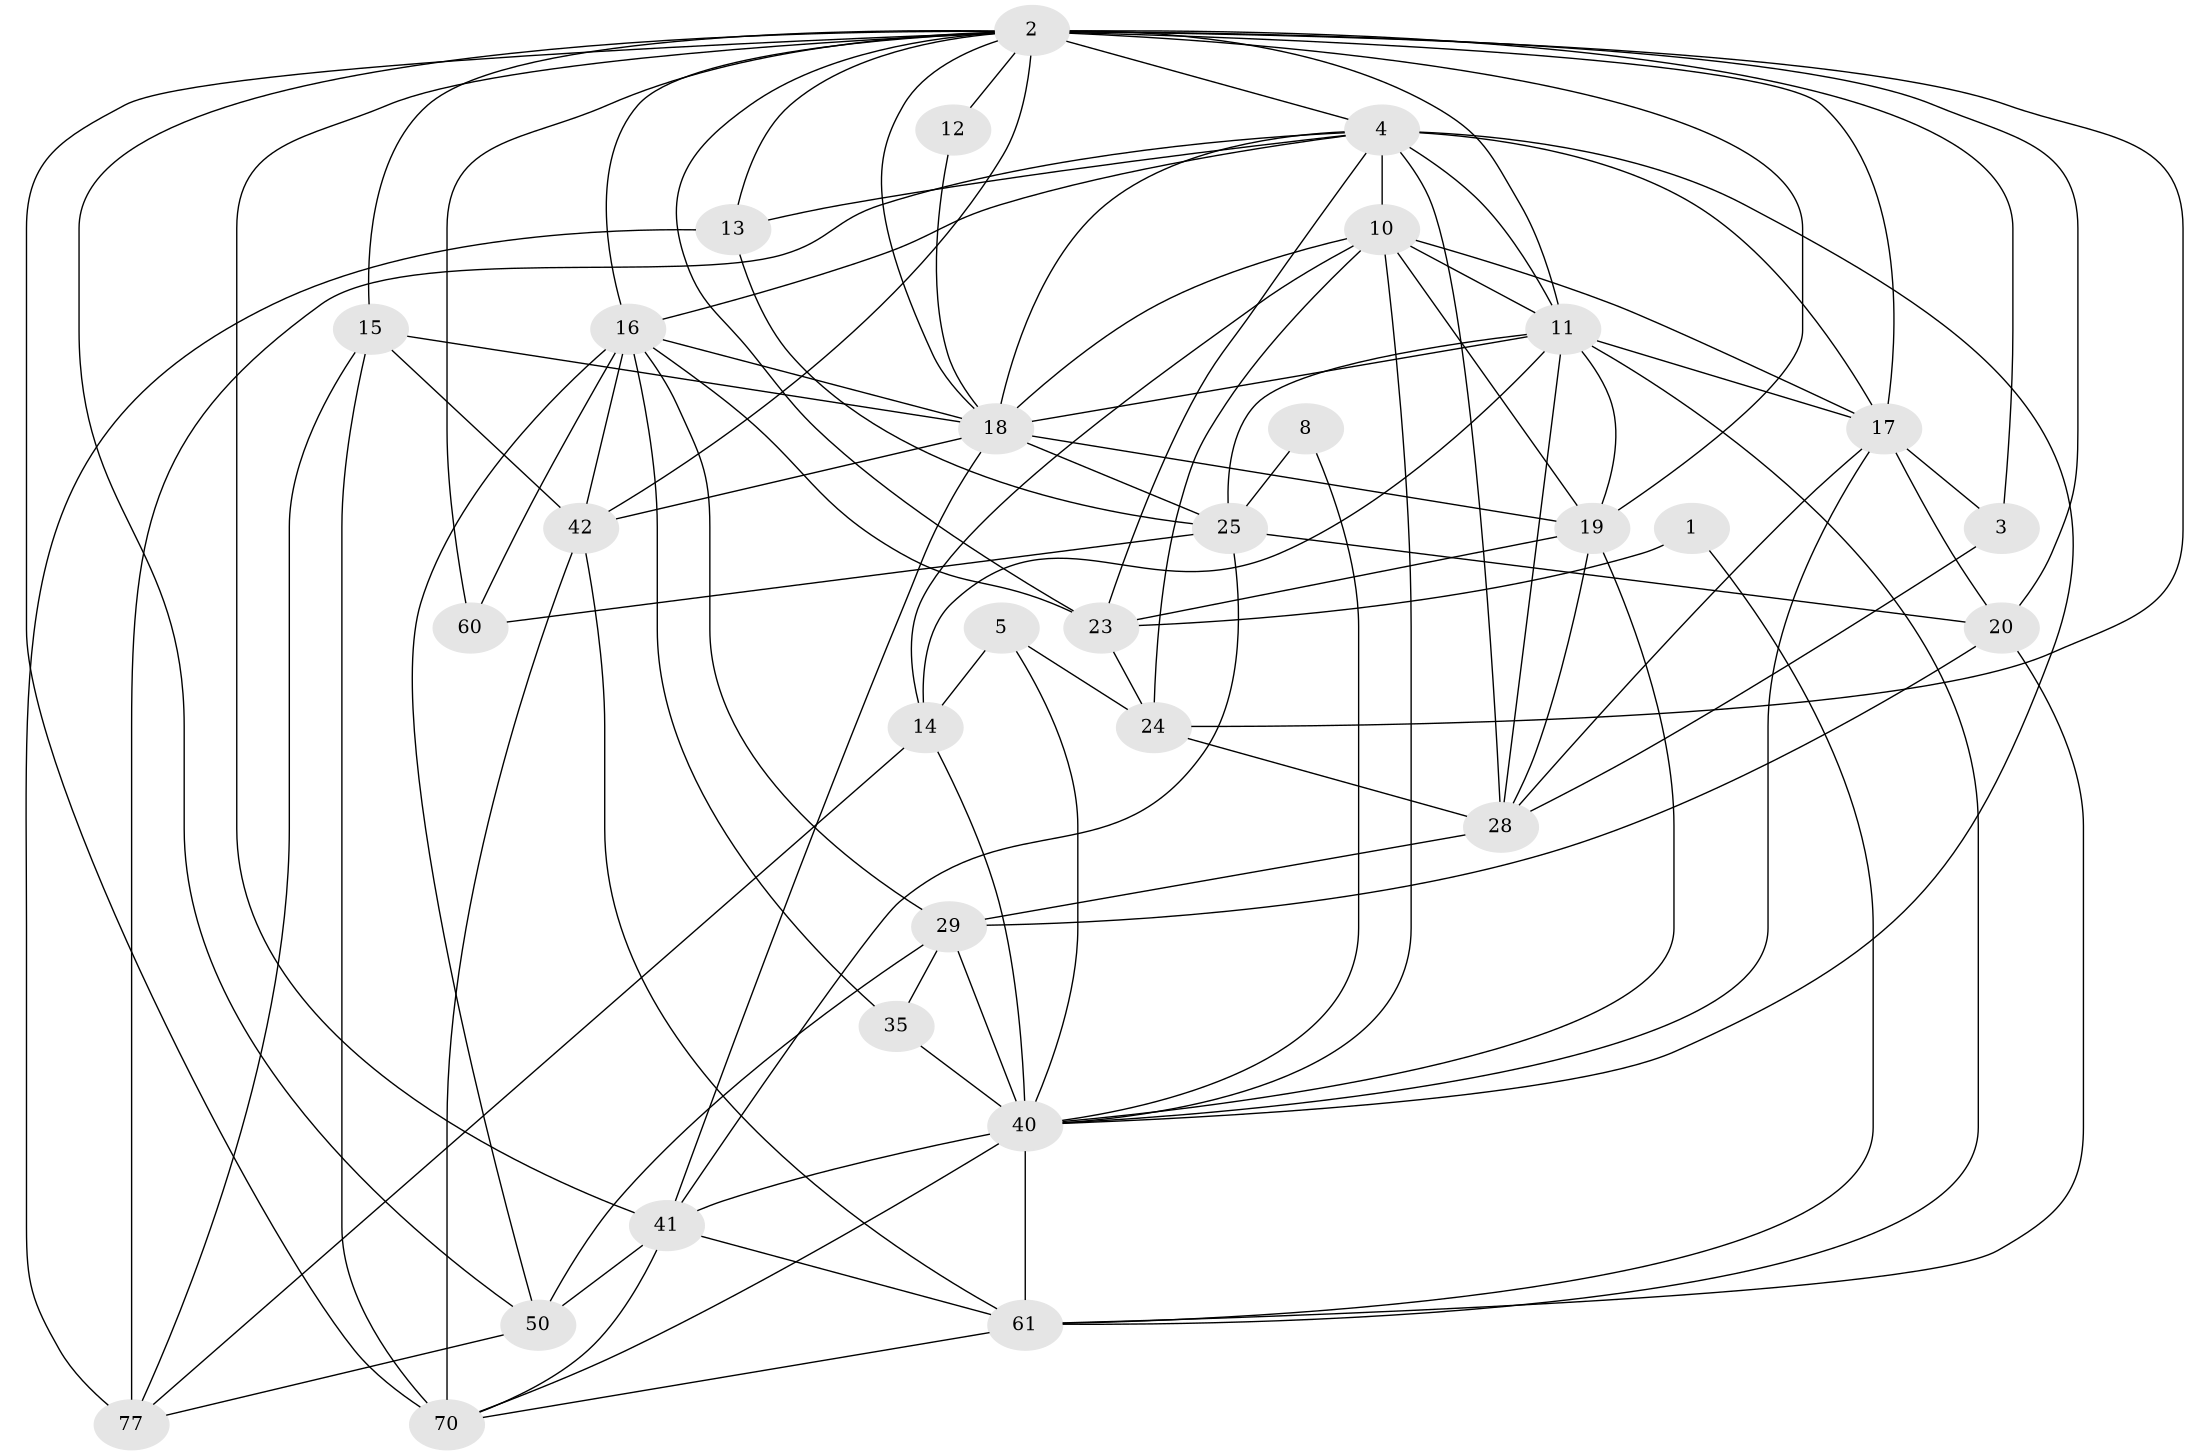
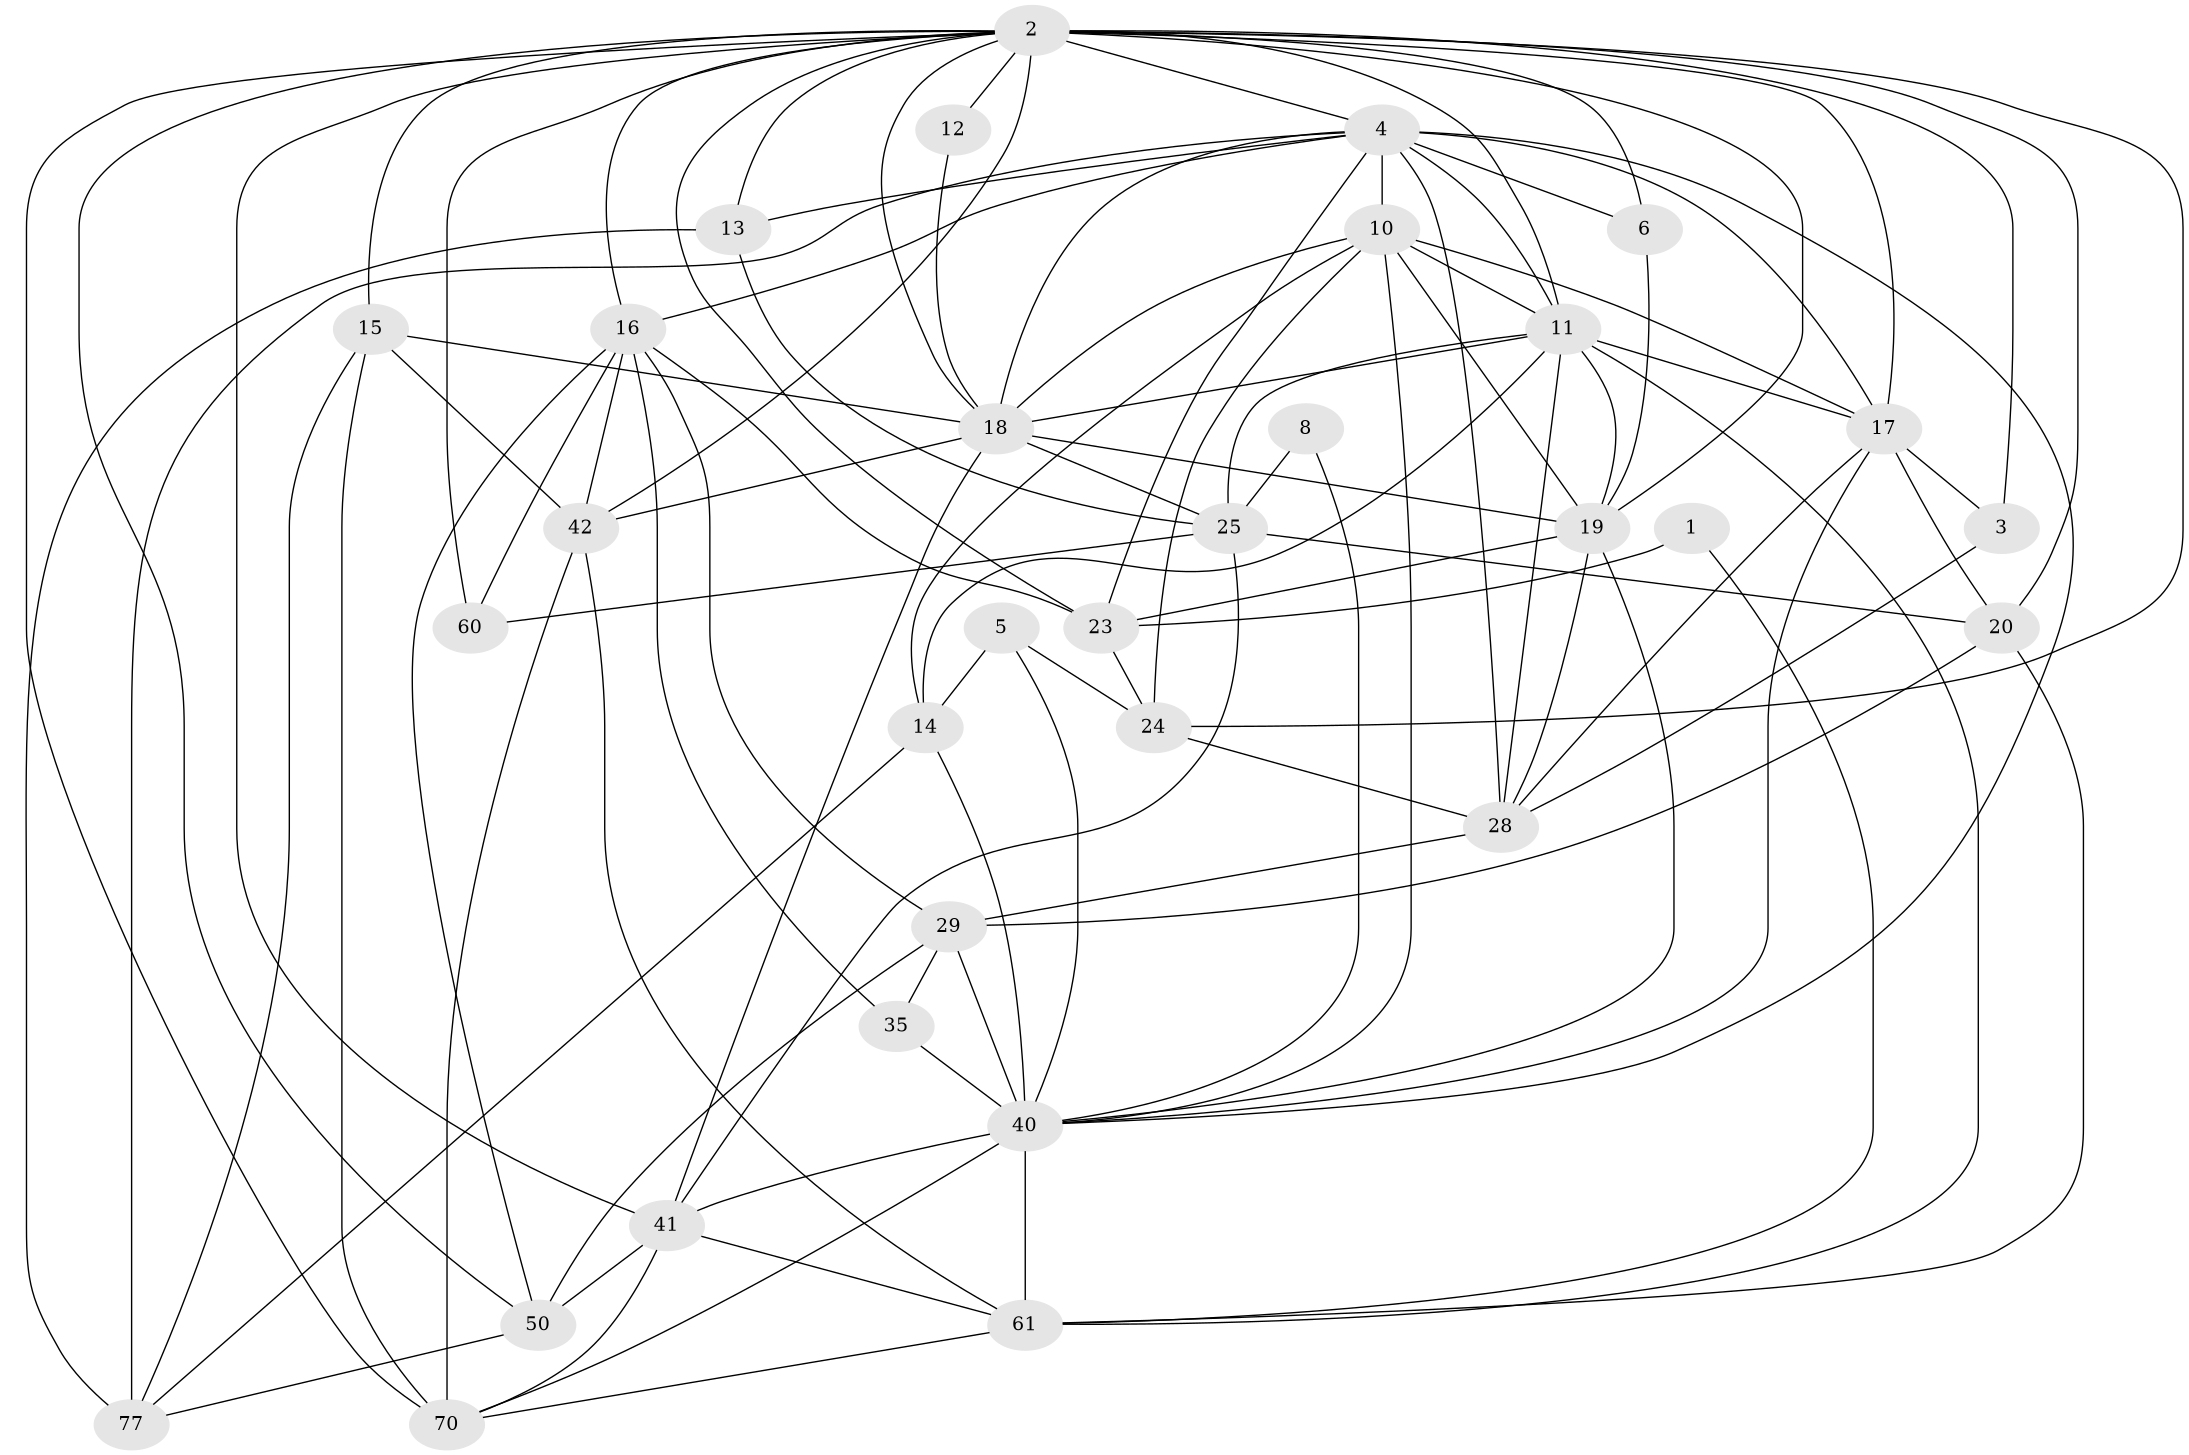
node "6": added
edge "16" -- "18": removed
